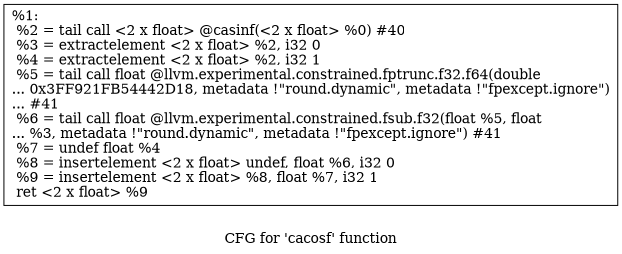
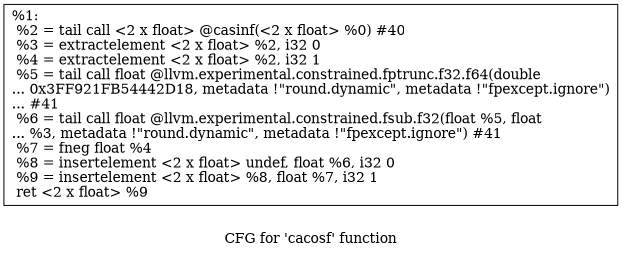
node "%1:": text "%7 = undef float %4" -> "%7 = fneg float %4"
